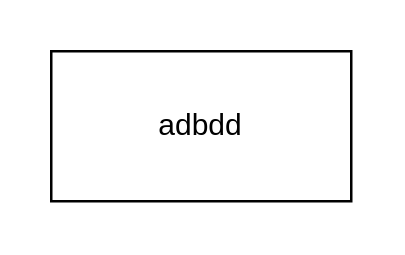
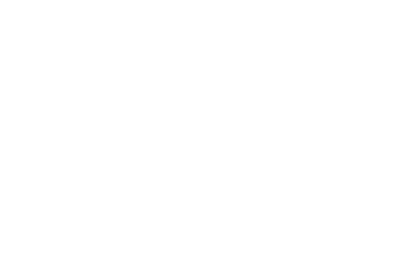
node "adbdd": removed
